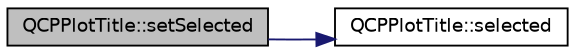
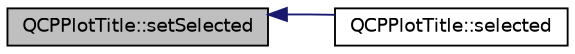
edge "QCPPlotTitle::setSelected" -> "QCPPlotTitle::selected": reversed
